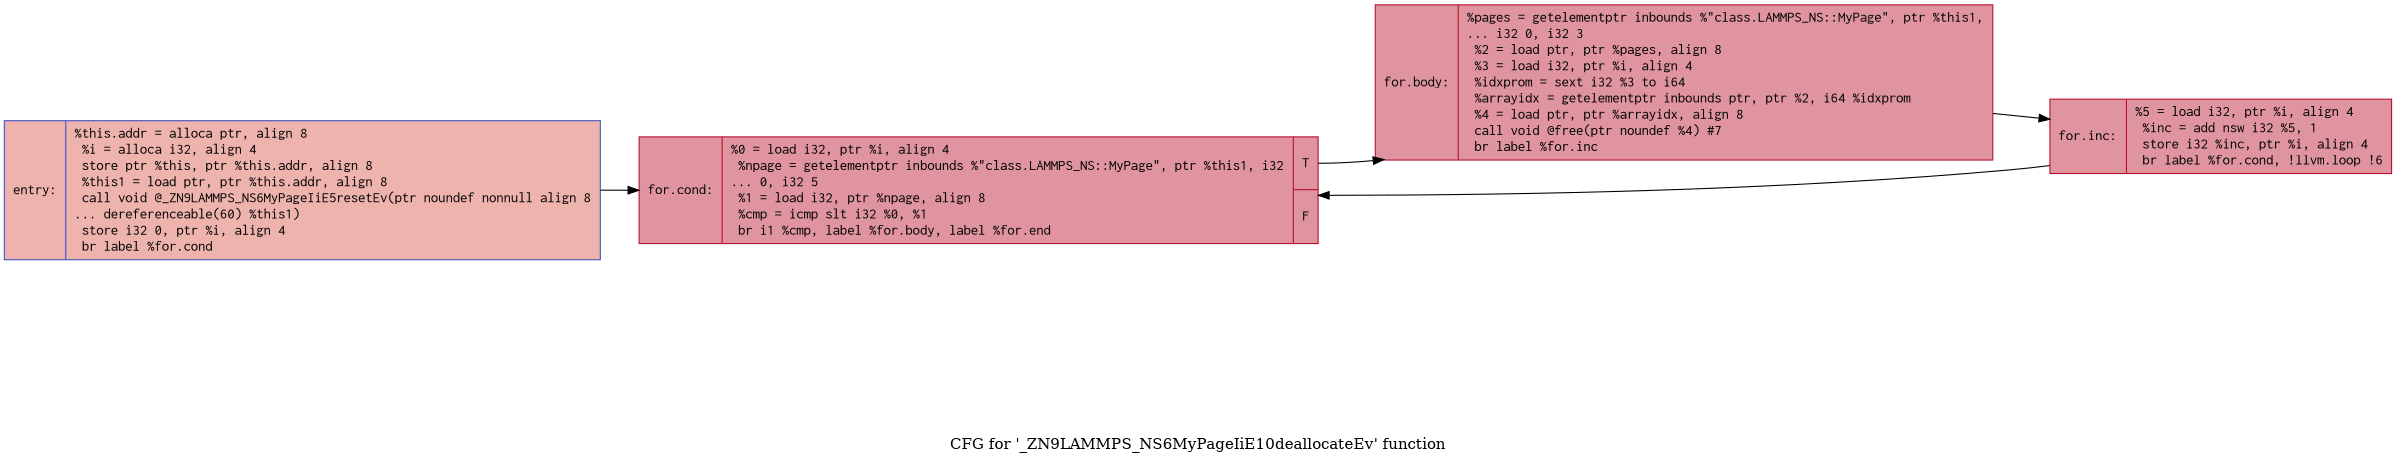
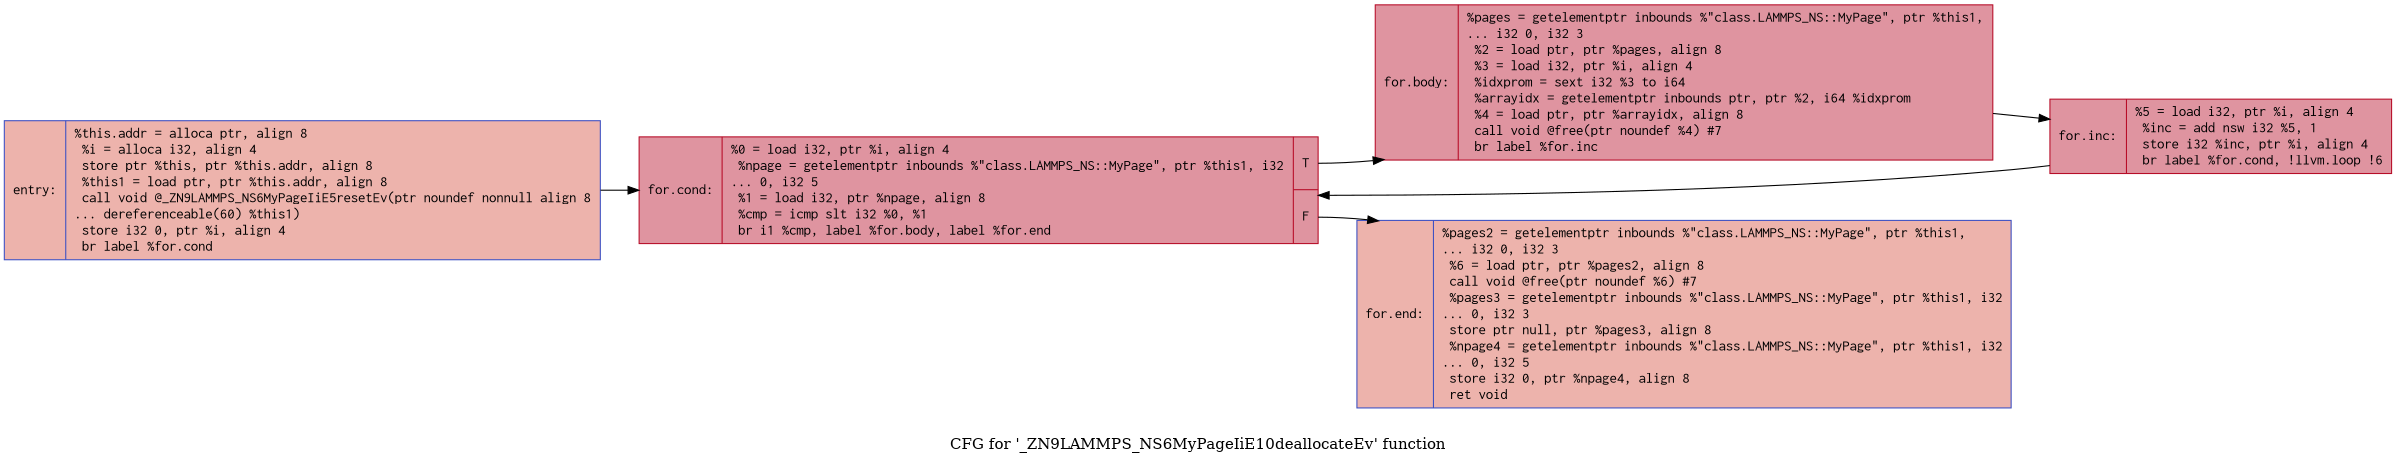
node "for.end:": added
